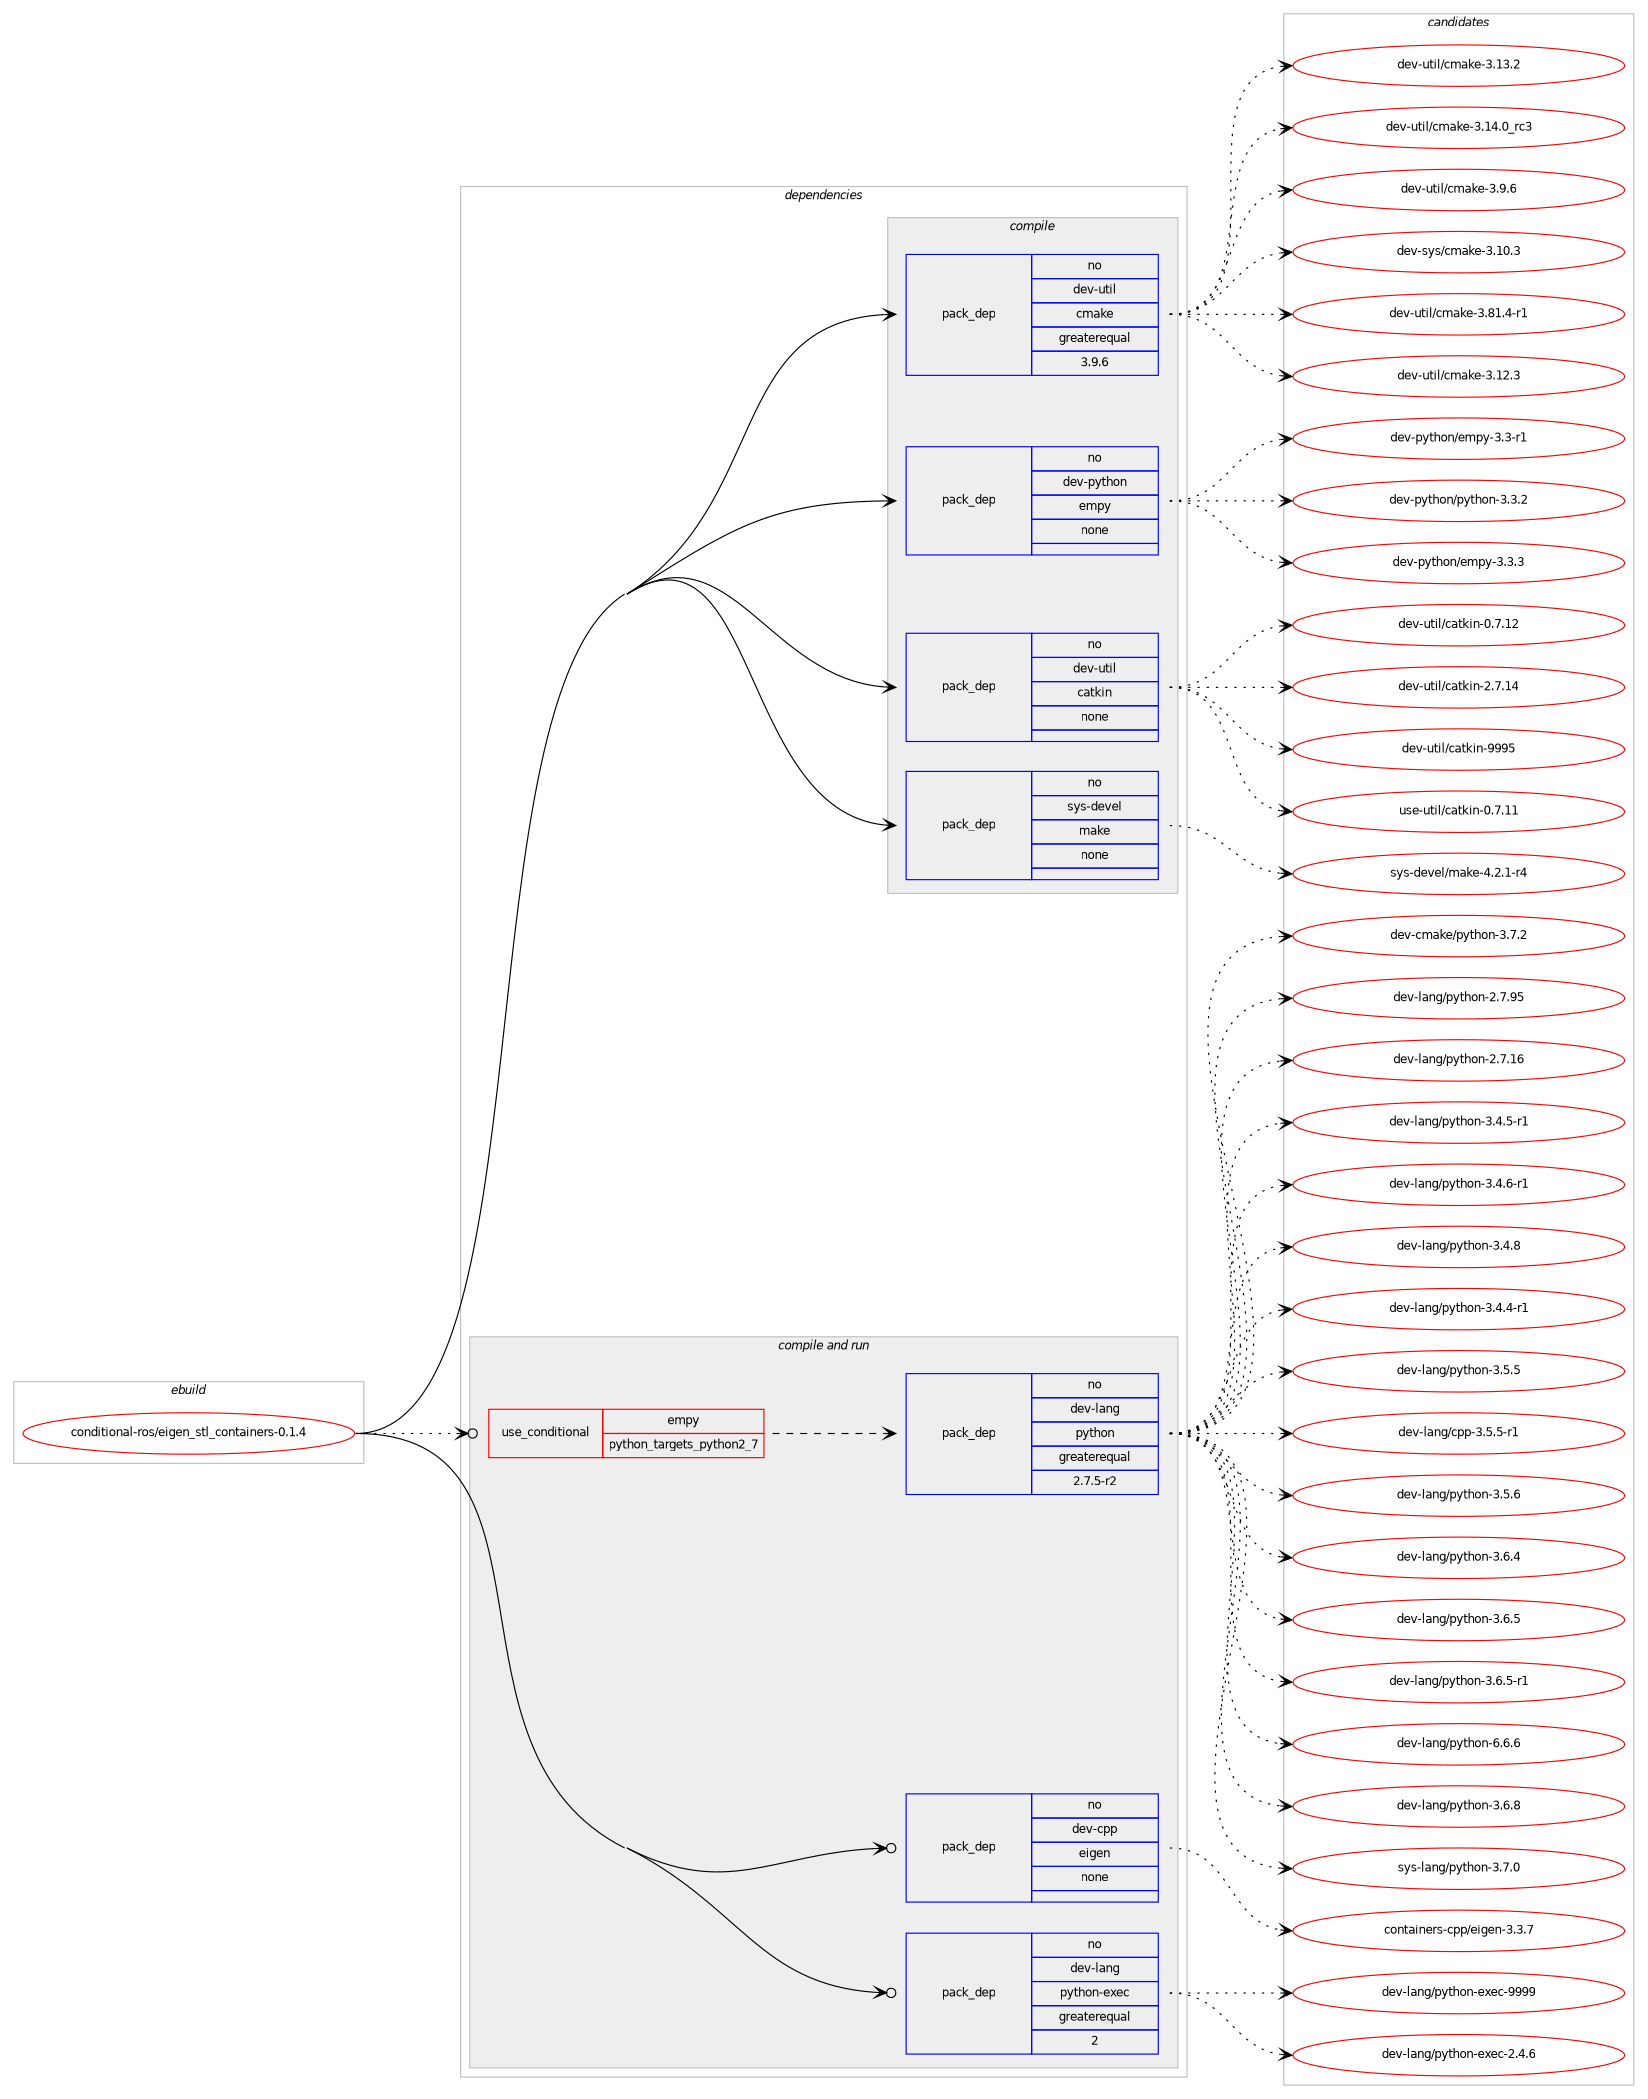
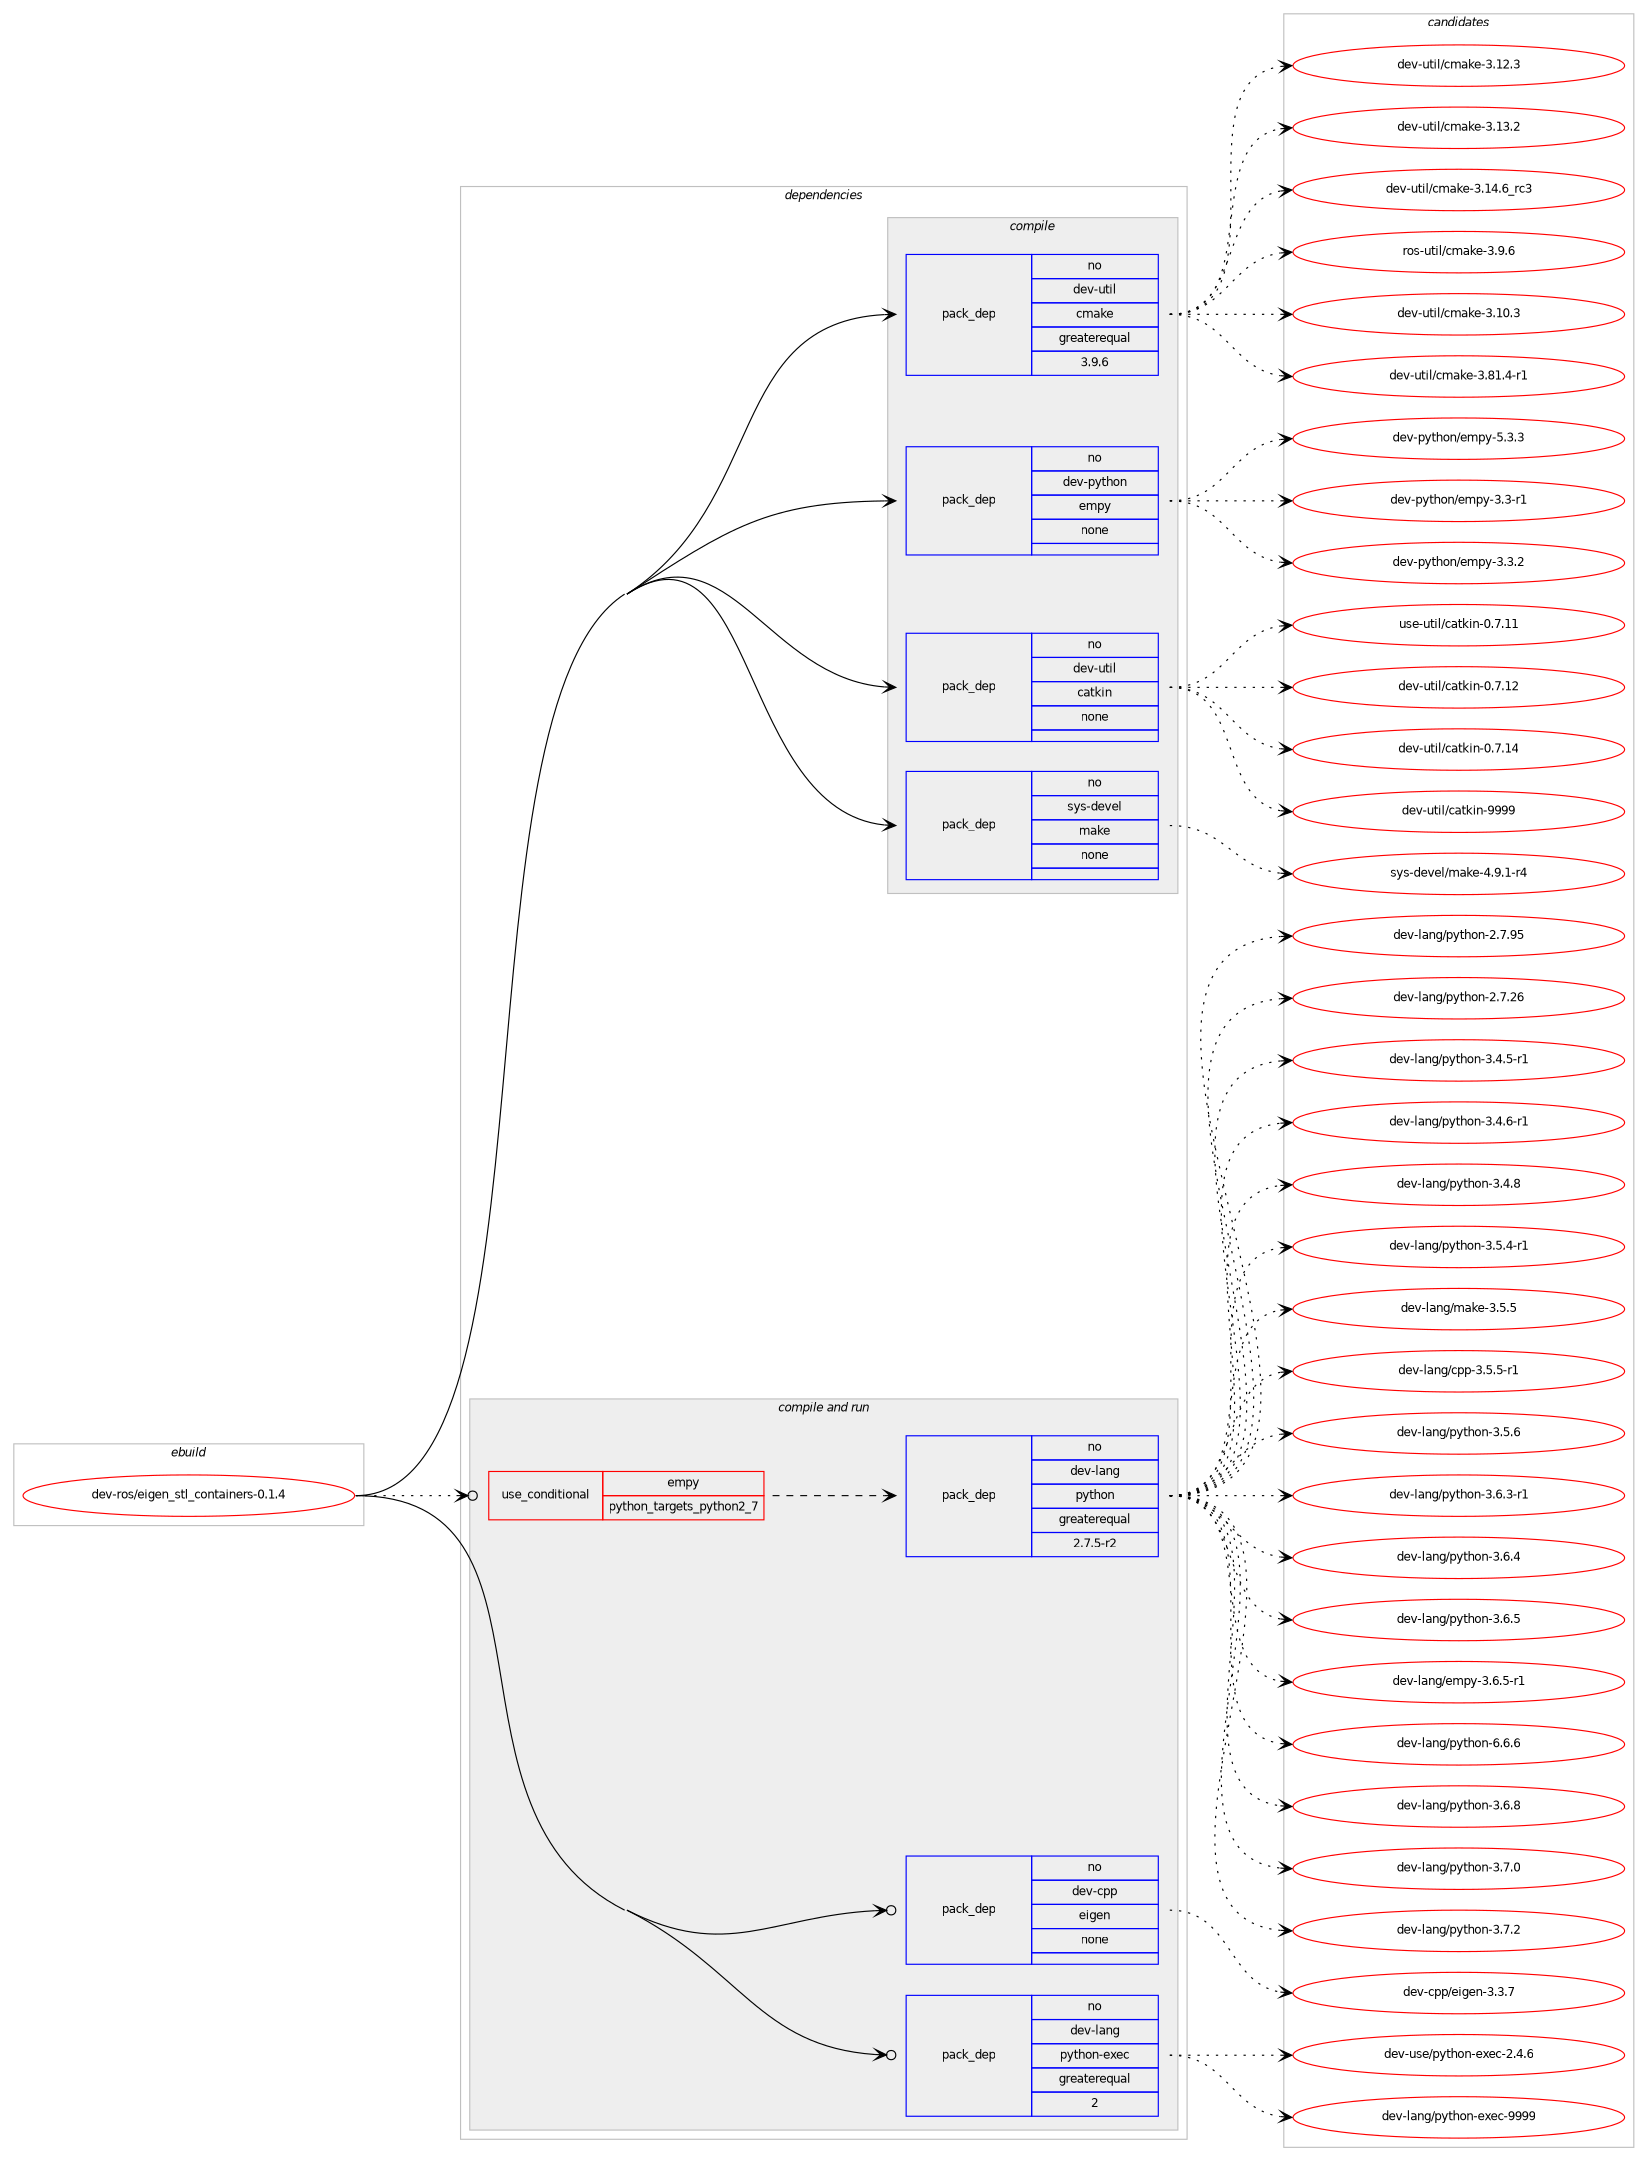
node "dev-util/cmake-3.14.0_rc3": label "dev-util/cmake-3.14.0_rc3" -> "dev-util/cmake-3.14.6_rc3"
node "dev-util/cmake-3.9.6": label "dev-util/cmake-3.9.6" -> "ros-util/cmake-3.9.6"
node "dev-sys/cmake-3.10.3": label "dev-sys/cmake-3.10.3" -> "dev-util/cmake-3.10.3"
node "dev-python/python-3.3.2": label "dev-python/python-3.3.2" -> "dev-python/empy-3.3.2"
node "dev-python/empy-3.3.3": label "dev-python/empy-3.3.3" -> "dev-python/empy-5.3.3"
node "dev-util/catkin-2.7.14": label "dev-util/catkin-2.7.14" -> "dev-util/catkin-0.7.14"
node "dev-util/catkin-9995": label "dev-util/catkin-9995" -> "dev-util/catkin-9999"
node "sys-devel/make-4.2.1-r4": label "sys-devel/make-4.2.1-r4" -> "sys-devel/make-4.9.1-r4"
node "dev-cmake/python-3.7.2": label "dev-cmake/python-3.7.2" -> "dev-lang/python-3.7.2"
node "dev-lang/python-2.7.16": label "dev-lang/python-2.7.16" -> "dev-lang/python-2.7.26"
node "dev-lang/python-3.4.4-r1": label "dev-lang/python-3.4.4-r1" -> "dev-lang/python-3.5.4-r1"
node "dev-lang/python-3.5.5": label "dev-lang/python-3.5.5" -> "dev-lang/make-3.5.5"
node "conditional-ros/eigen_stl_containers-0.1.4": label "conditional-ros/eigen_stl_containers-0.1.4" -> "dev-ros/eigen_stl_containers-0.1.4"
node "dev-lang/python-3.6.3-r1": added
node "dev-lang/python-3.6.5-r1": label "dev-lang/python-3.6.5-r1" -> "dev-lang/empy-3.6.5-r1"
node "sys-lang/python-3.7.0": label "sys-lang/python-3.7.0" -> "dev-lang/python-3.7.0"
node "containers-cpp/eigen-3.3.7": label "containers-cpp/eigen-3.3.7" -> "dev-cpp/eigen-3.3.7"
node "dev-lang/python-exec-2.4.6": label "dev-lang/python-exec-2.4.6" -> "dev-use/python-exec-2.4.6"
